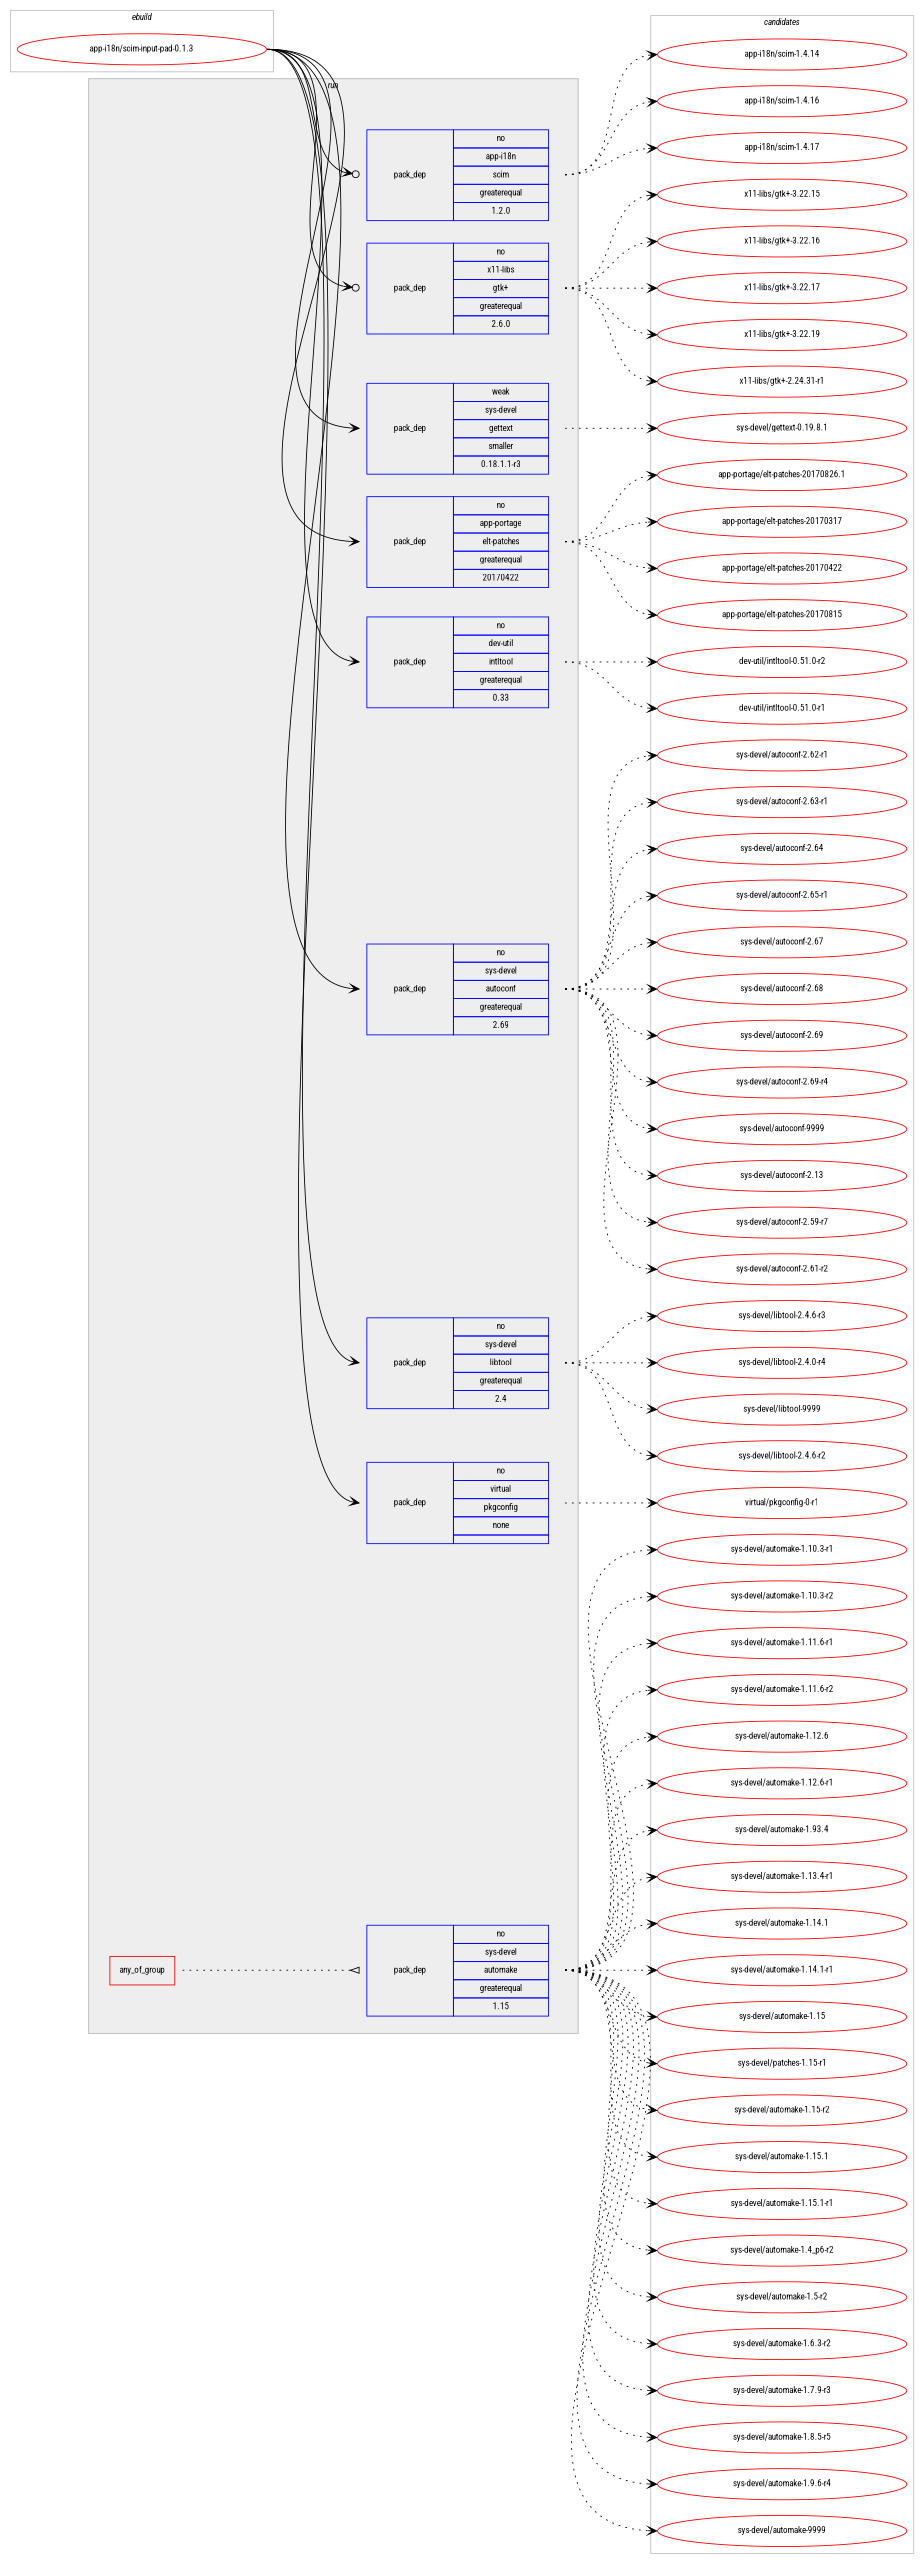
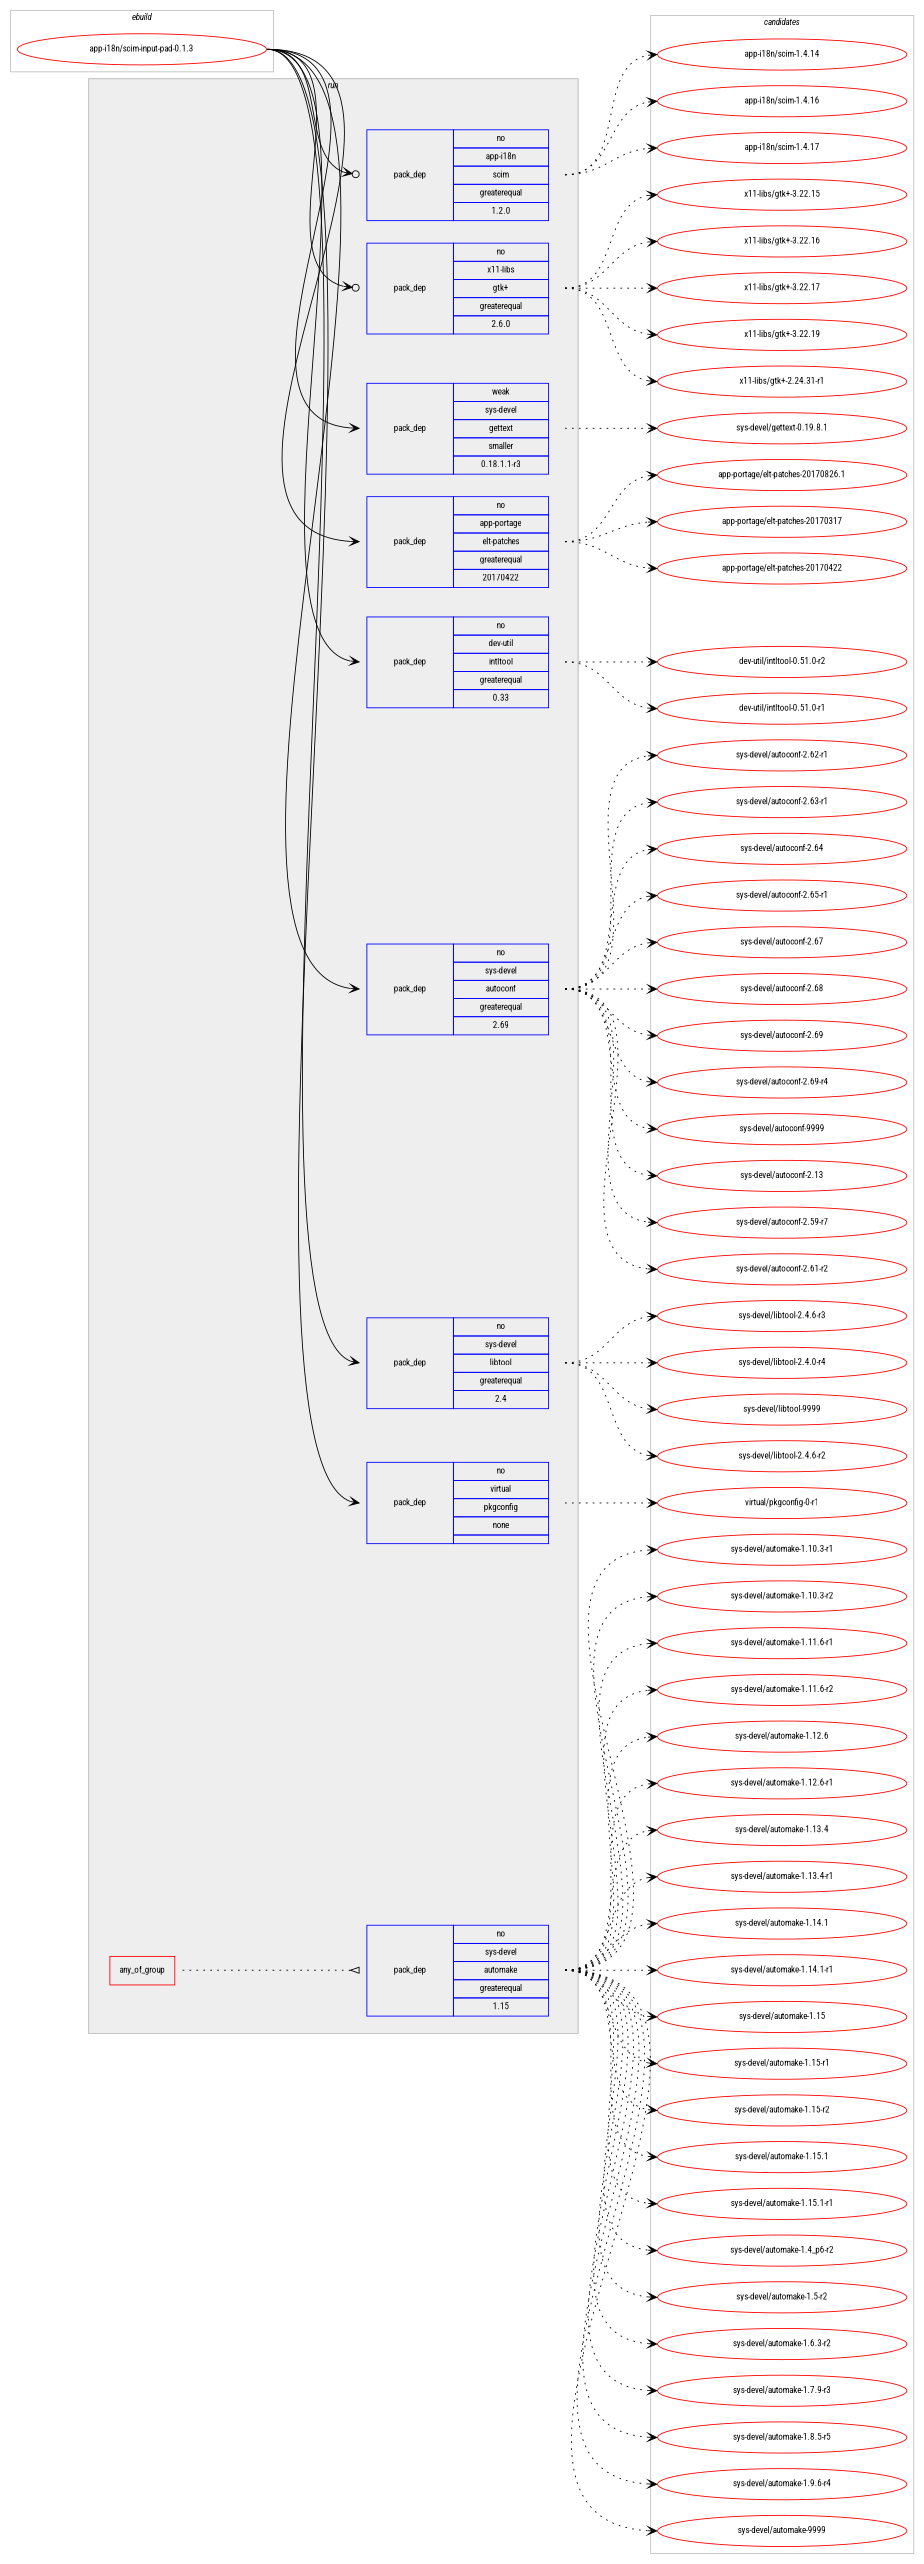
node "app-portage/elt-patches-20170815": removed
node "sys-devel/automake-1.93.4": label "sys-devel/automake-1.93.4" -> "sys-devel/automake-1.13.4"
node "sys-devel/patches-1.15-r1": label "sys-devel/patches-1.15-r1" -> "sys-devel/automake-1.15-r1"
